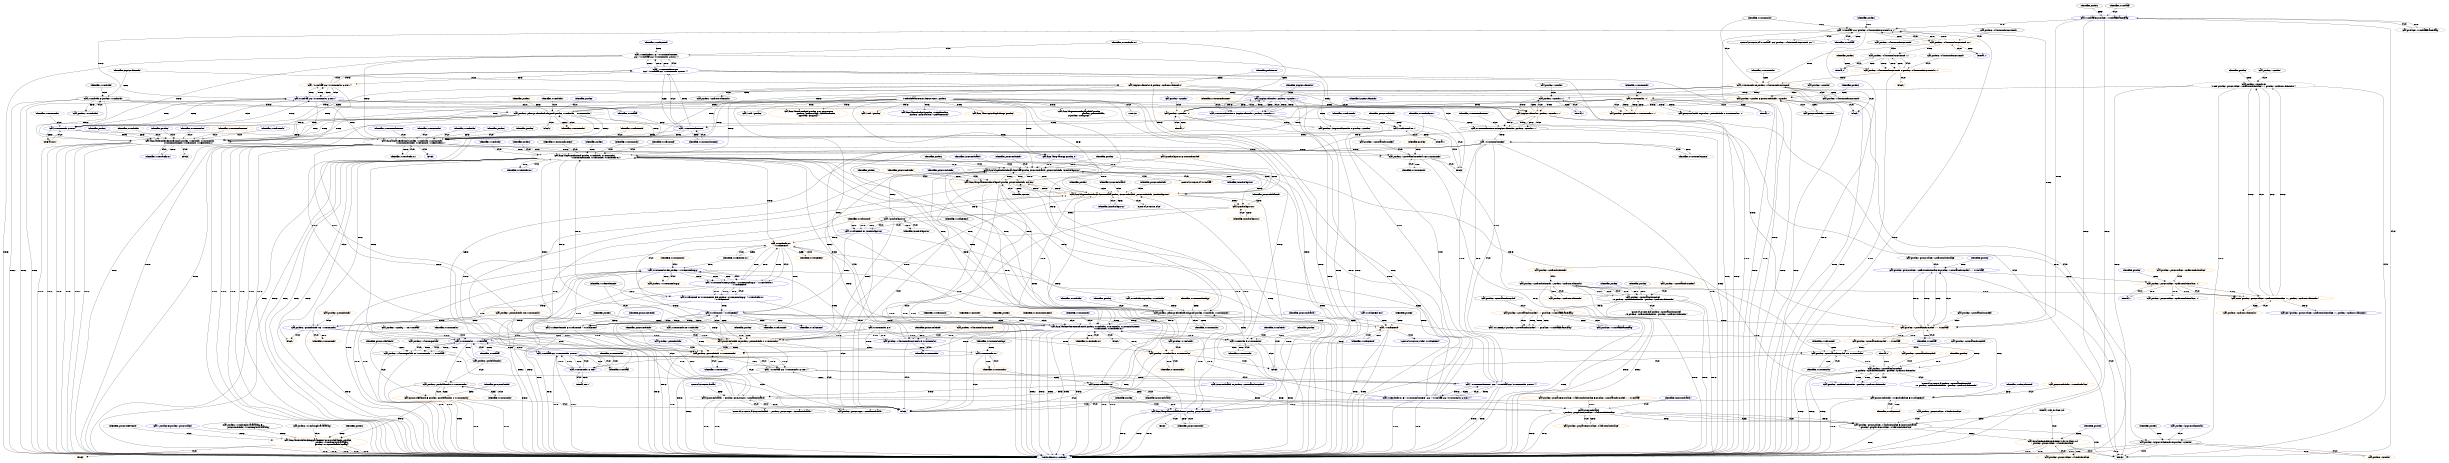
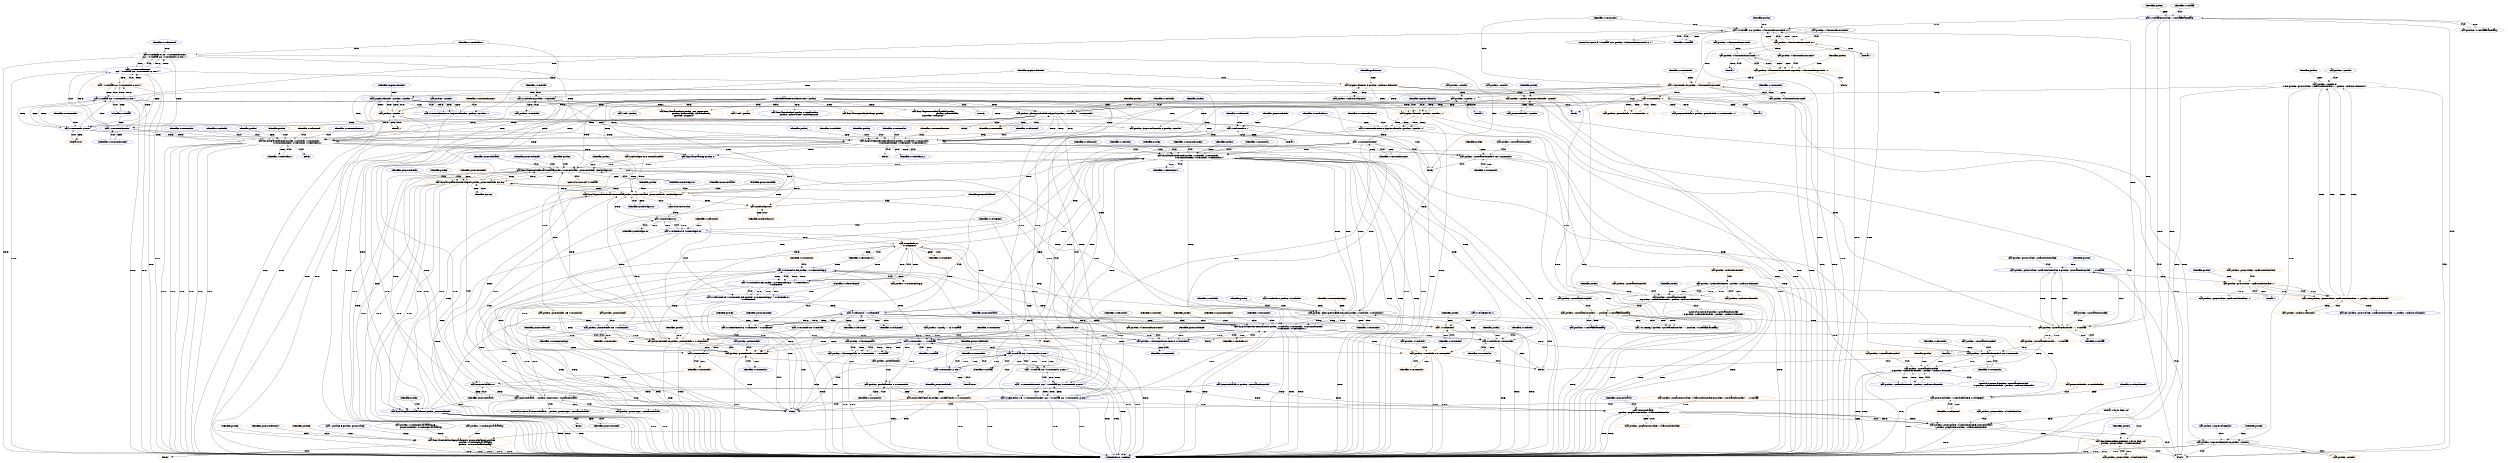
edge "(Call,i2_mb_skip_run--)" -> "(Call,!i2_mb_skip_run)": now "(ControlStructure,else)" -> "(Call,!i2_mb_skip_run)"
node "(ControlStructure,while(!u1_slice_end))": removed
node "(ControlStructure,break;)": removed
node "(Identifier,ps_slice)": added
